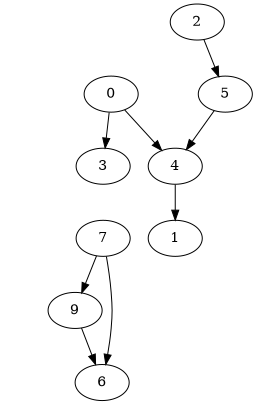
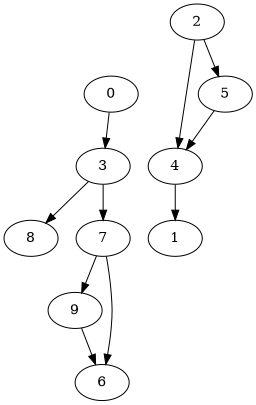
edge "0" -> "4": now "2" -> "4"
edge "3" -> "7": added
node "8": added
